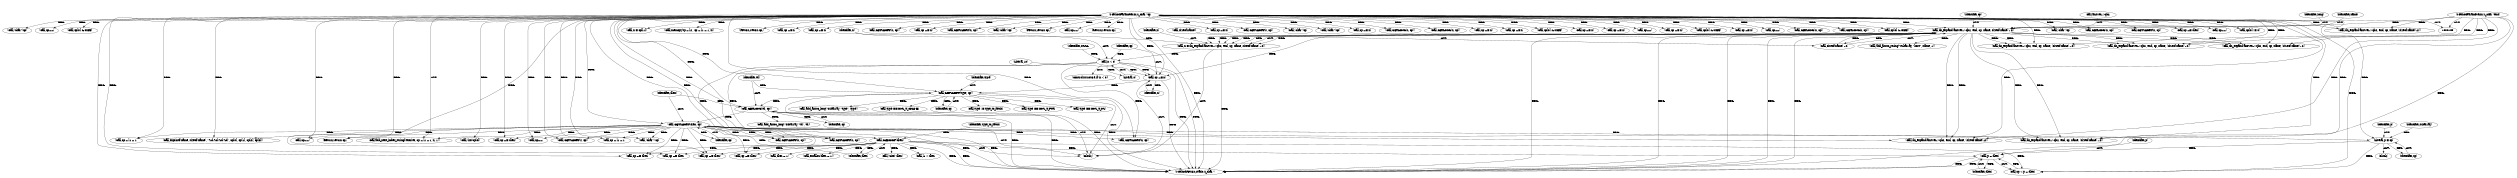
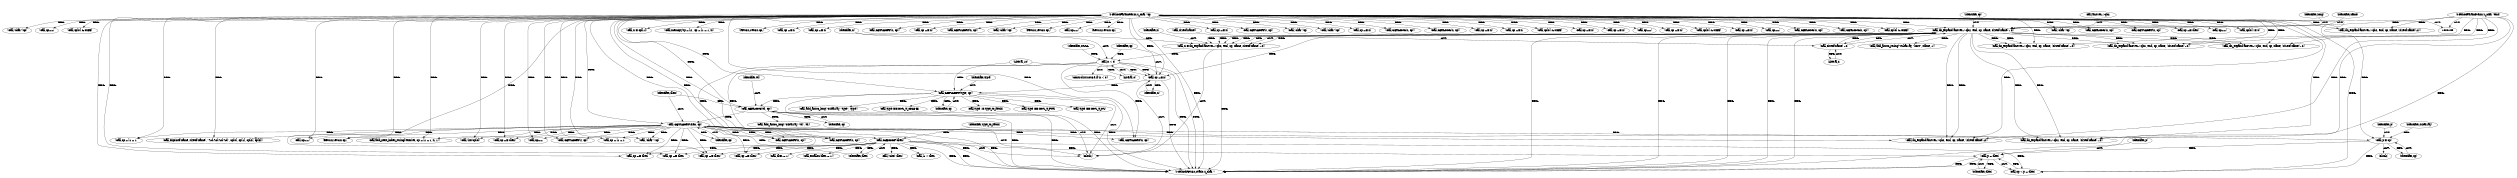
node "(Literal,2)": added
edge "(MethodParameterIn,u_char *cp)" -> "(Call,add_next_index_stringl(entries, cp + l1 + 1, n, 1))": label "AST: " -> "DDG: "
edge "(Identifier,ttl)" -> "(Call,GETSHORT(type, cp))": now "(Literal,10)" -> "(Call,GETSHORT(type, cp))"
edge "(Call,GETSHORT(dlen, cp))" -> "(Call,(int)cp[0])": added, label "DDG:"
node "(Literal,p = cp)": label "(Literal,p = cp)" -> "(Call,p = cp)"
